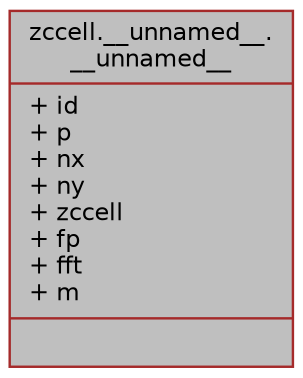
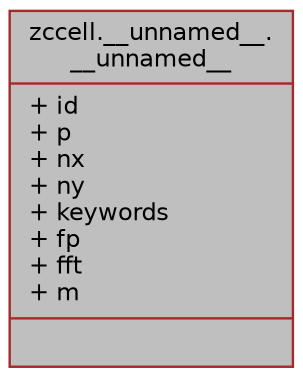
node "zccell.__unnamed__.": text "+ zccell" -> "+ keywords"
